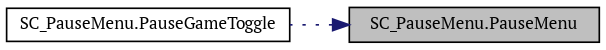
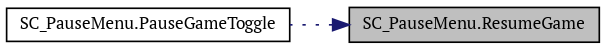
node "SC_PauseMenu.PauseMenu": label "SC_PauseMenu.PauseMenu" -> "SC_PauseMenu.ResumeGame"
